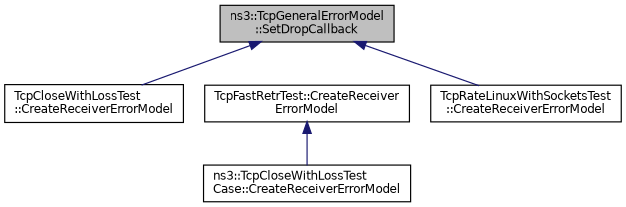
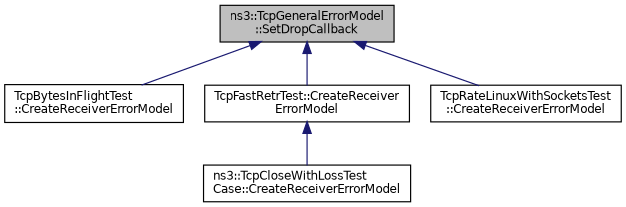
edge "TcpFastRetrTest::CreateReceiver ErrorModel" -> "ns3::TcpGeneralErrorModel ::SetDropCallback": added
node "TcpCloseWithLossTest ::CreateReceiverErrorModel": label "TcpCloseWithLossTest ::CreateReceiverErrorModel" -> "TcpBytesInFlightTest ::CreateReceiverErrorModel"
